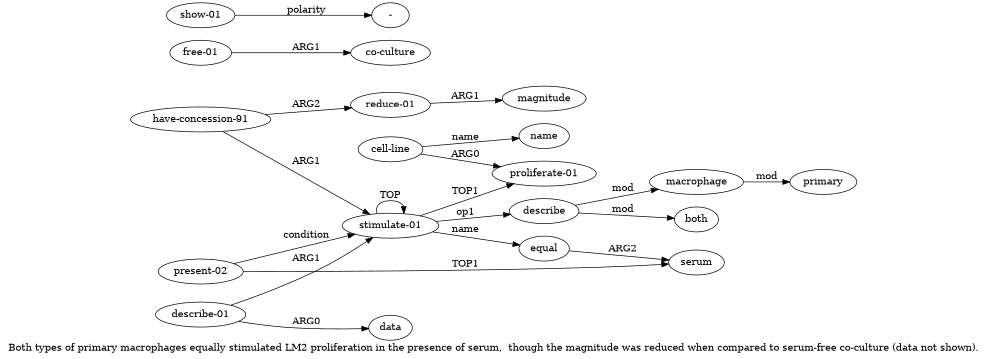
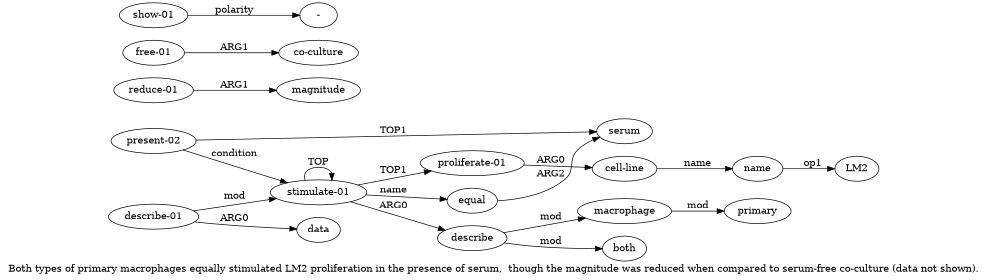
node "have-concession-91": removed
edge "cell-line" -> "proliferate-01": reversed
node "LM2": added
edge "stimulate-01" -> "describe": label "op1" -> "ARG0"
edge "describe-01" -> "stimulate-01": label "ARG1" -> "mod"
